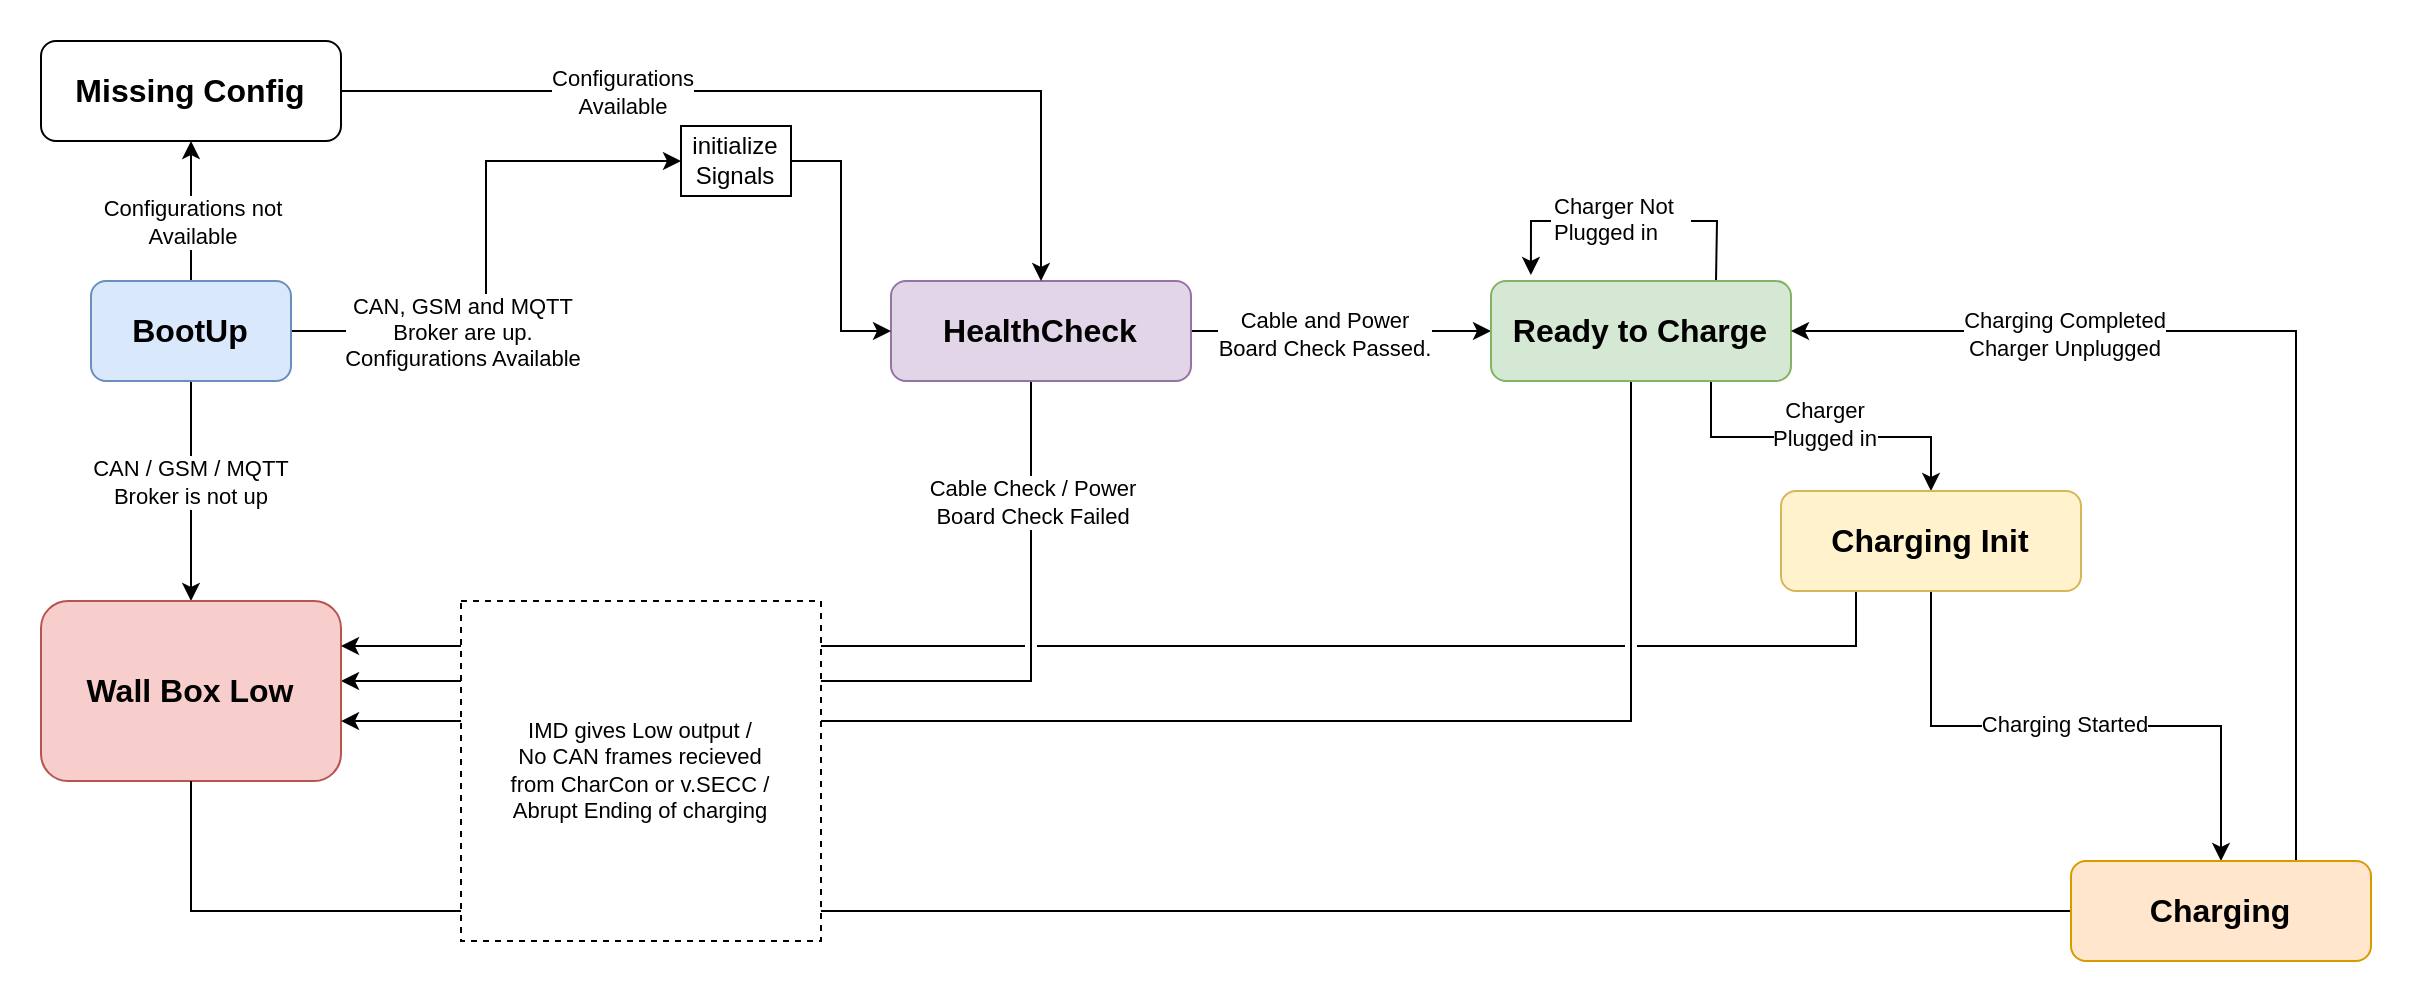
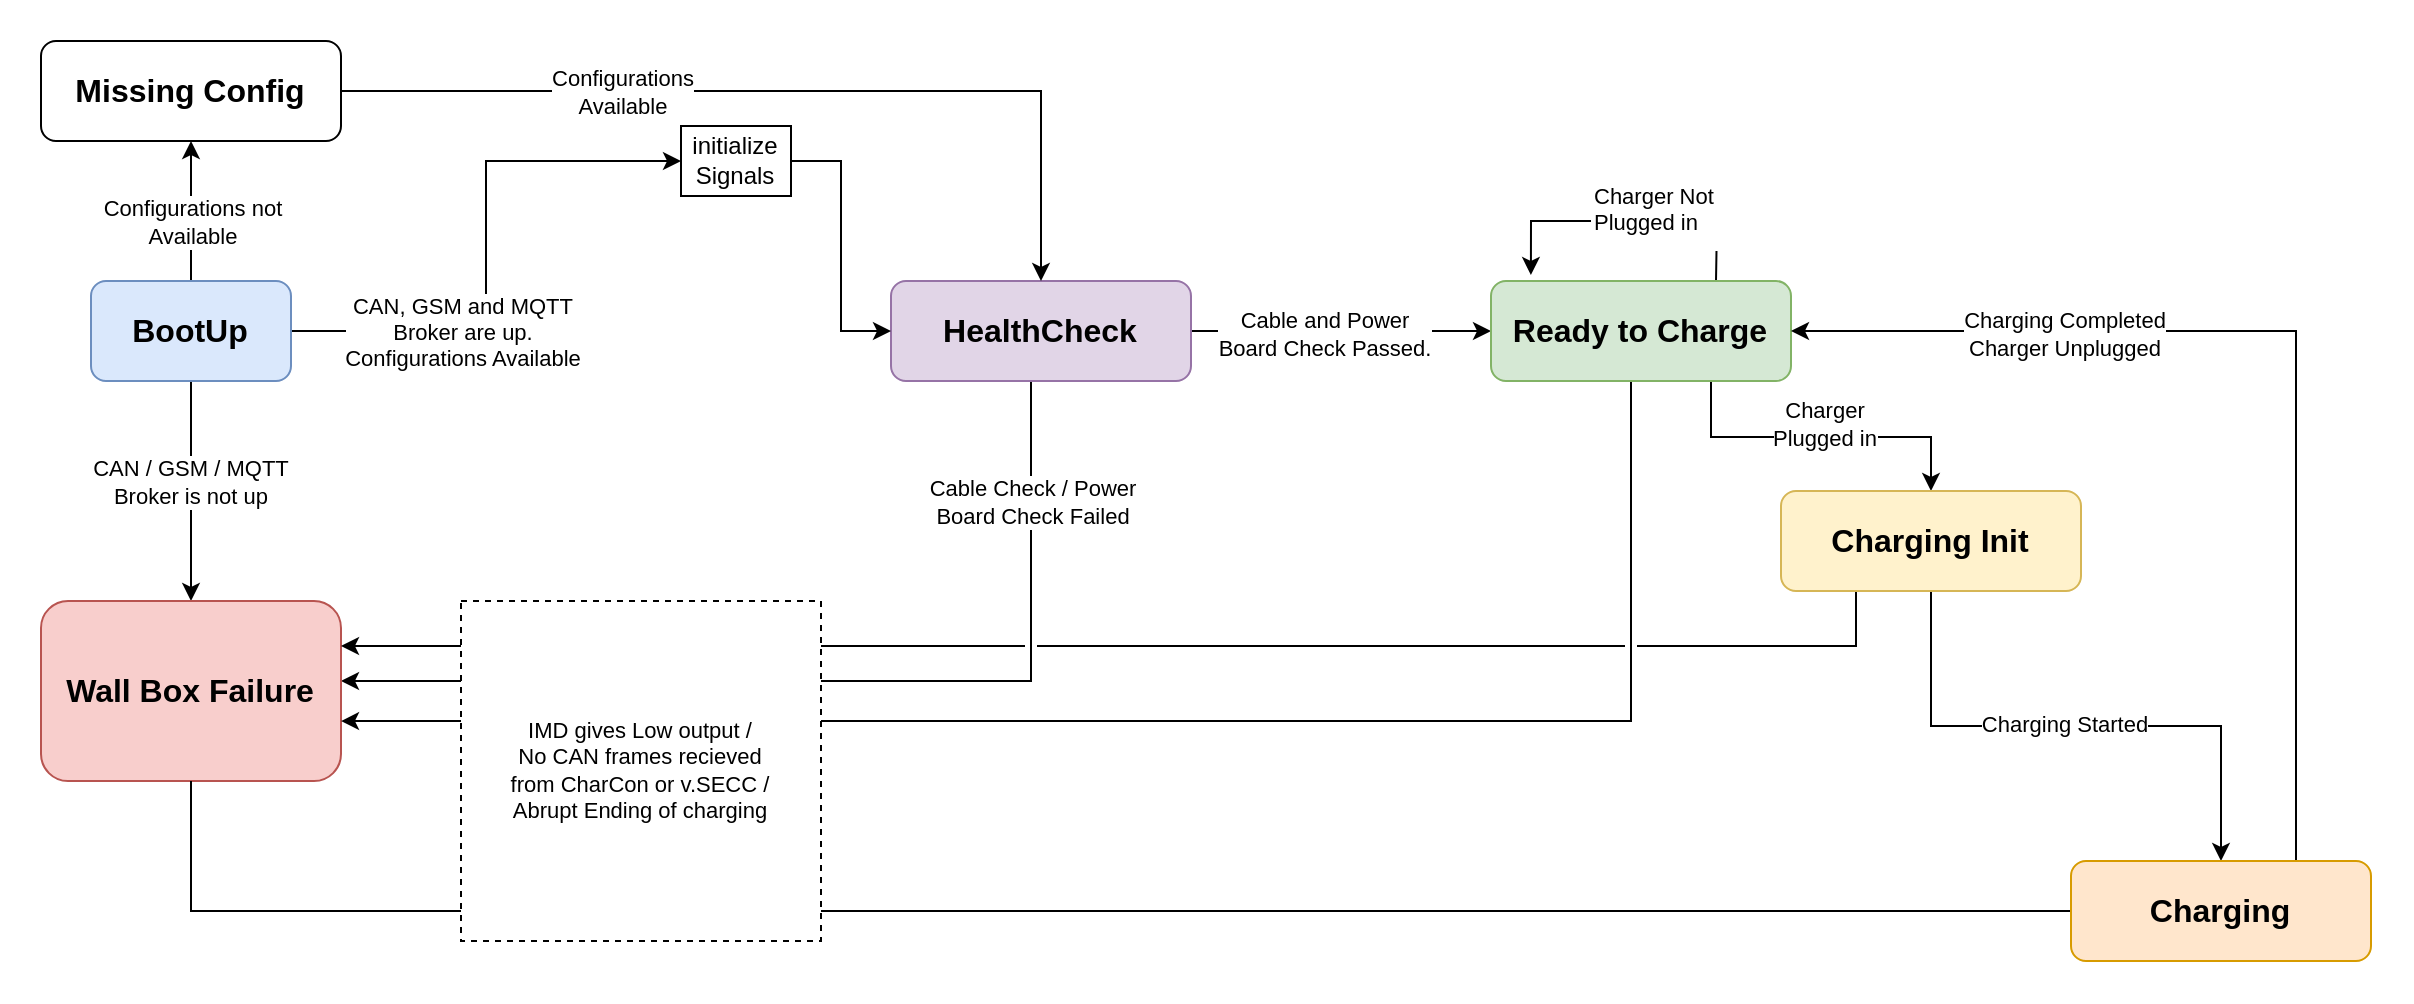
node "Charger NotPlugged in": moved (1621, 221) -> (1661, 211)
node "Wall Box Low": label "Wall Box Low" -> "Wall Box Failure"
